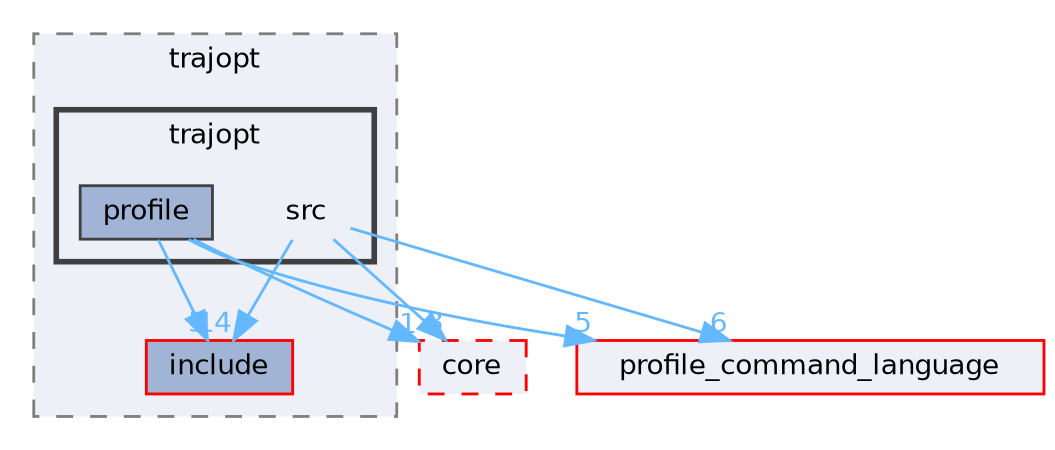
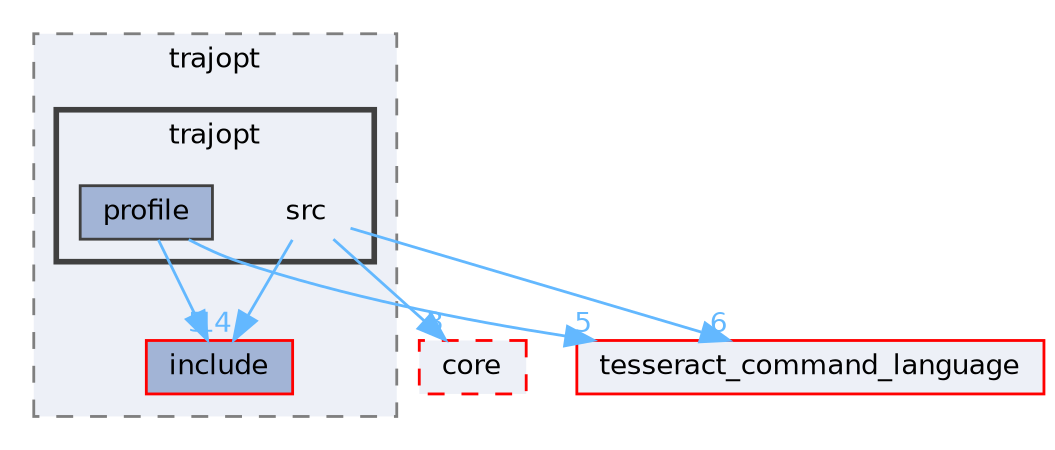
edge "profile" -> "core": removed
node "profile_command_language": label "profile_command_language" -> "tesseract_command_language"
